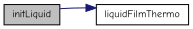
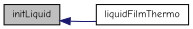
edge "initLiquid" -> "liquidFilmThermo": reversed
